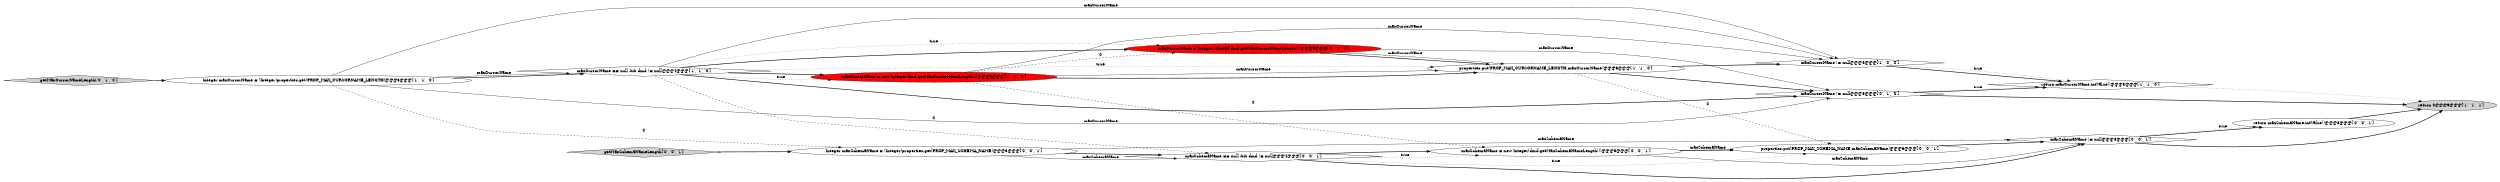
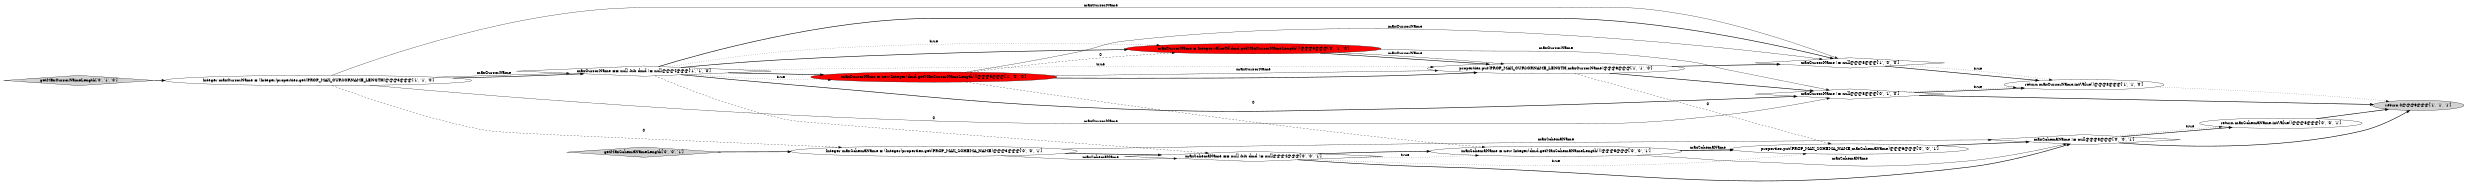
edge "maxCursorName == null && dmd != null@@@4@@@['1', '1', '0']" -> "maxCursorName != null@@@8@@@['1', '0', '0']": style solid -> bold
node "return maxCursorName.intValue()@@@8@@@['1', '1', '0']": shape diamond -> ellipse
